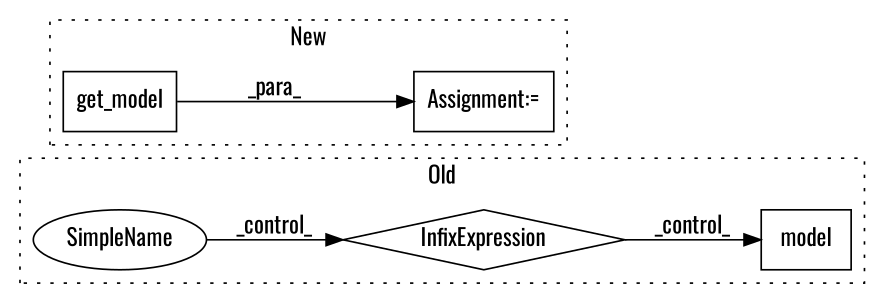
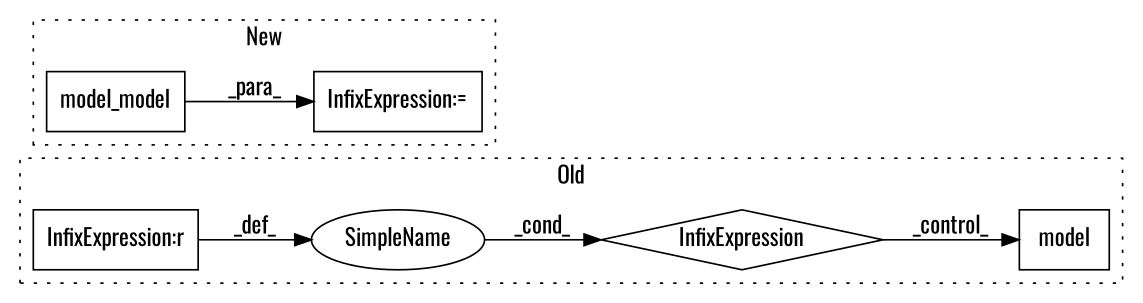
node "get_model": label "get_model" -> "model_model"
node "Assignment:=": label "Assignment:=" -> "InfixExpression:="
edge "SimpleName" -> "InfixExpression": label "_control_" -> "_cond_"
node "InfixExpression:r": added
